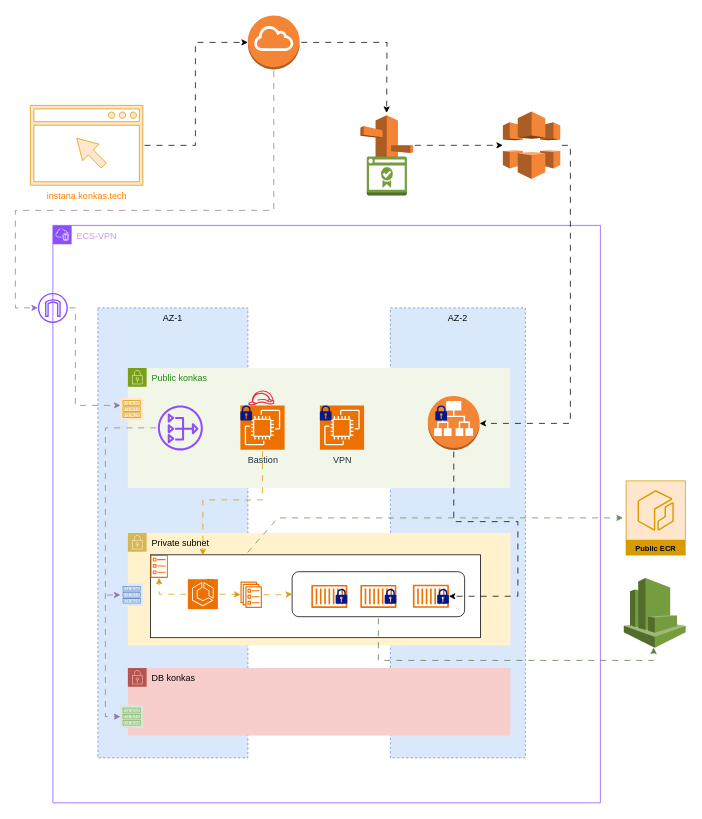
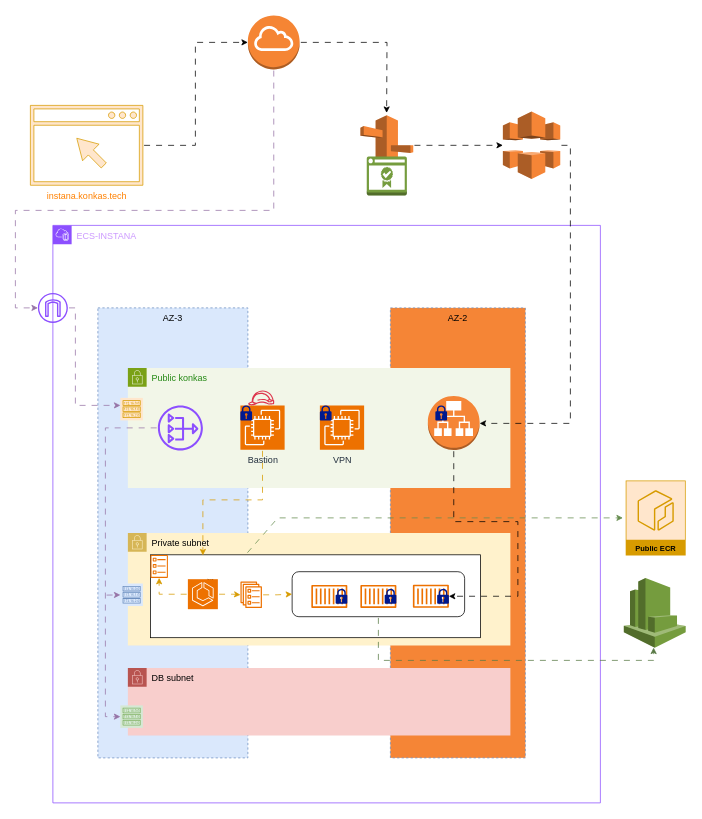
node "ECS-VPN": label "ECS-VPN" -> "ECS-INSTANA"
node "AZ-1": label "AZ-1" -> "AZ-3"
node "AZ-2": fillcolor #dae8fc -> #f58536
node "DB konkas": label "DB konkas" -> "DB subnet"
